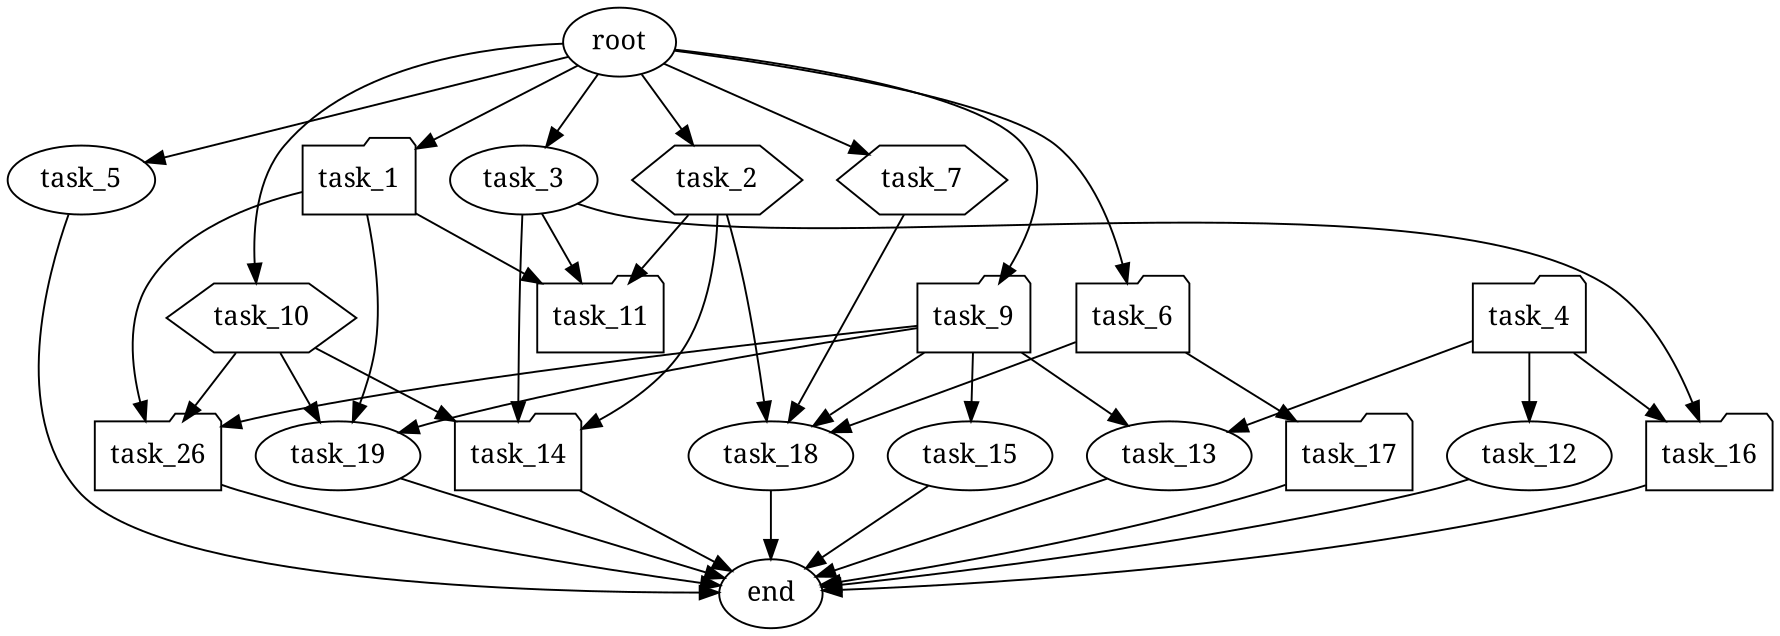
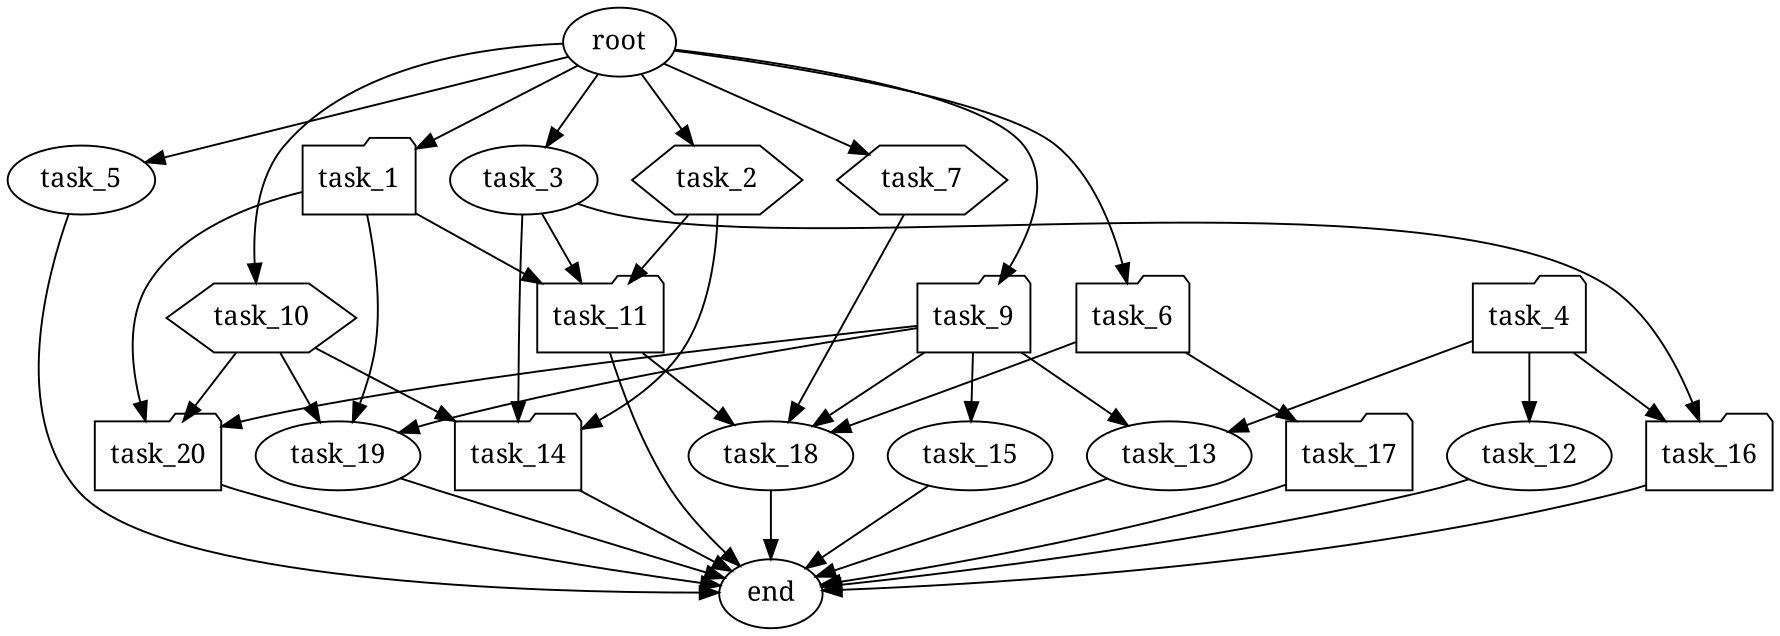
edge "task_2" -> "task_18": now "task_11" -> "task_18"
node "task_26": label "task_26" -> "task_20"
edge "task_11" -> "end": added
